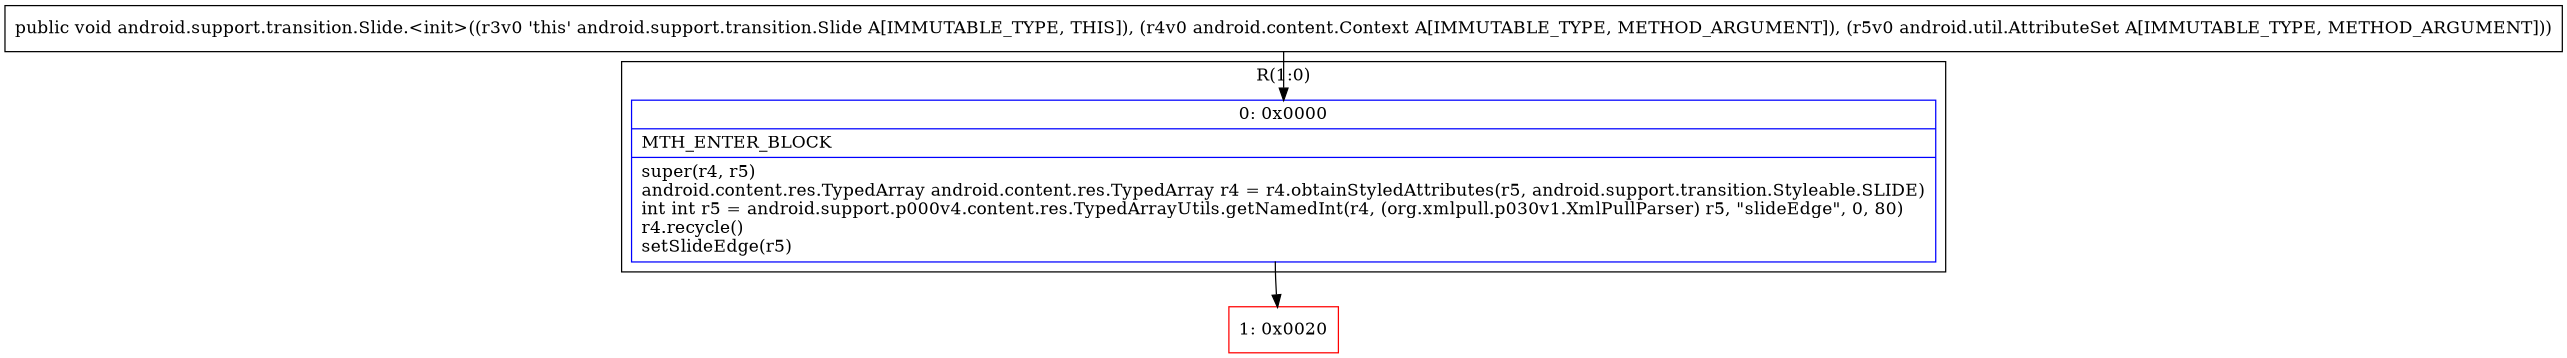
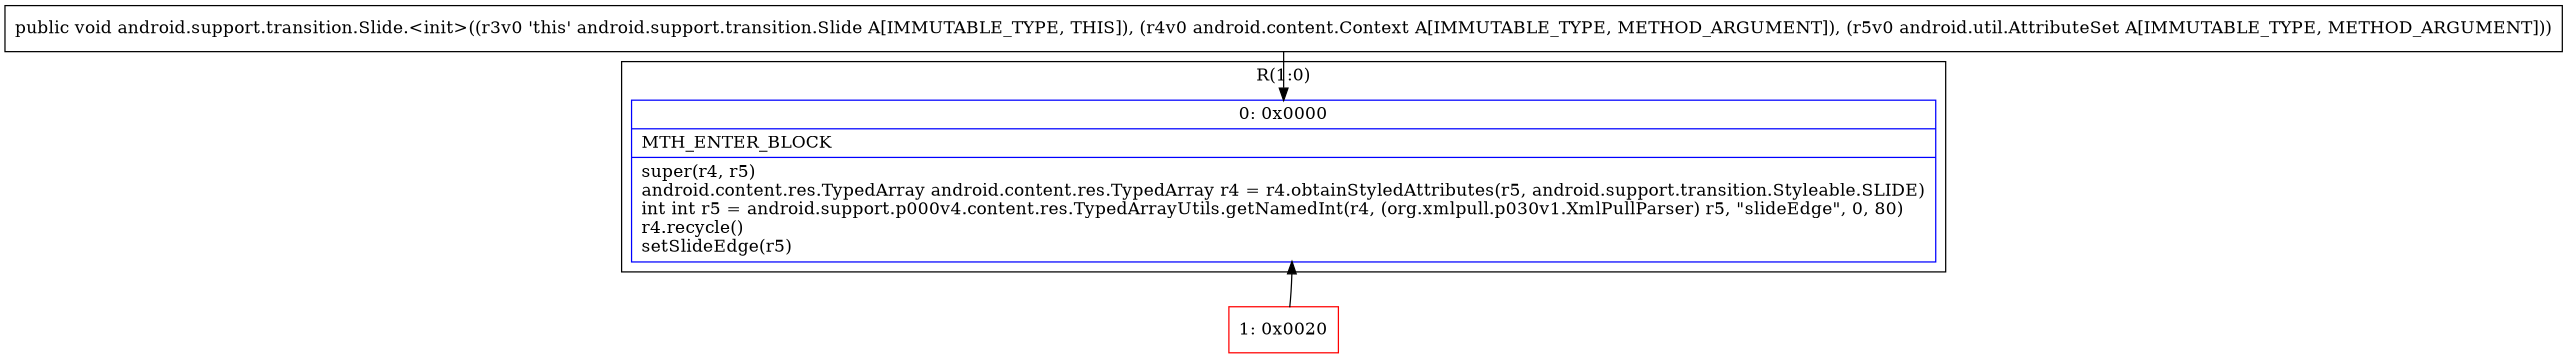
edge "0: 0x0000" -> "1: 0x0020": reversed
